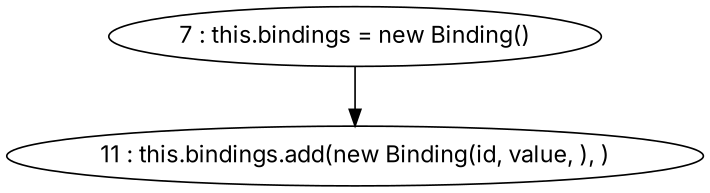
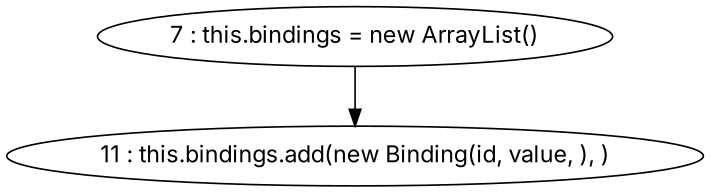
node "7 : this.bindings = new Binding()": label "7 : this.bindings = new Binding()" -> "7 : this.bindings = new ArrayList()"
